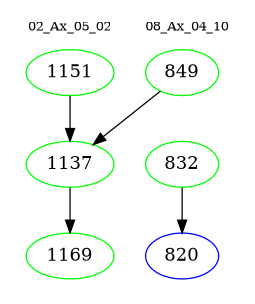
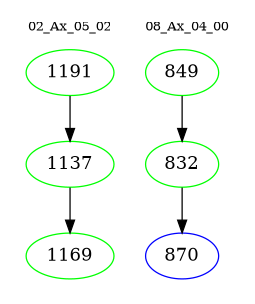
cluster "08_Ax_04_10": label "08_Ax_04_10" -> "08_Ax_04_00"
node "1151": label "1151" -> "1191"
edge "849" -> "1137": now "849" -> "832"
node "820": label "820" -> "870"
